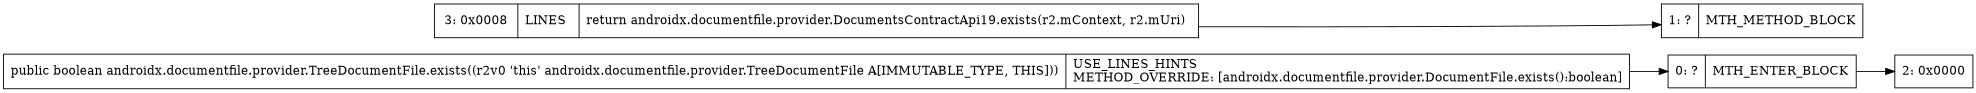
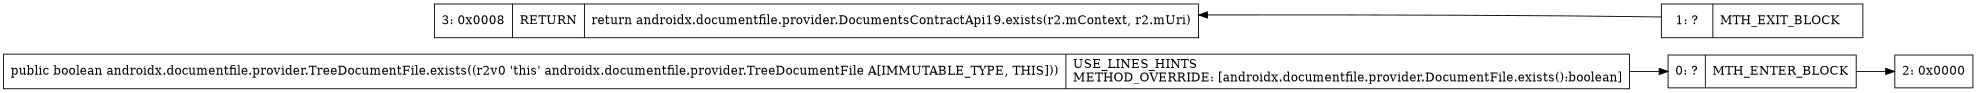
node "3: 0x0008": text "LINES" -> "RETURN"
node "1: ?": text "MTH_METHOD_BLOCK" -> "MTH_EXIT_BLOCK"
edge "3: 0x0008" -> "1: ?": reversed
